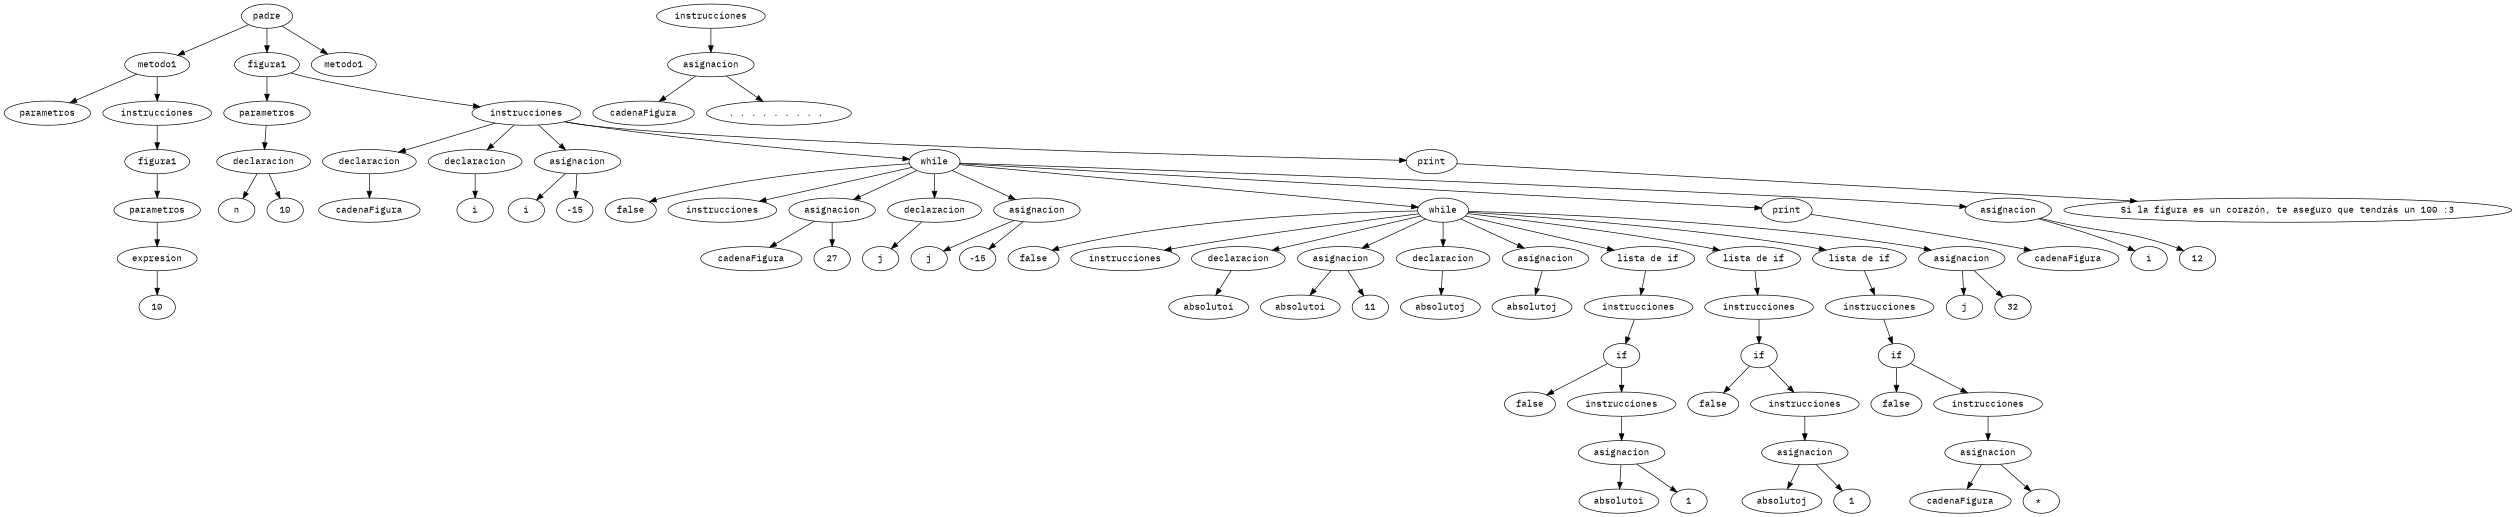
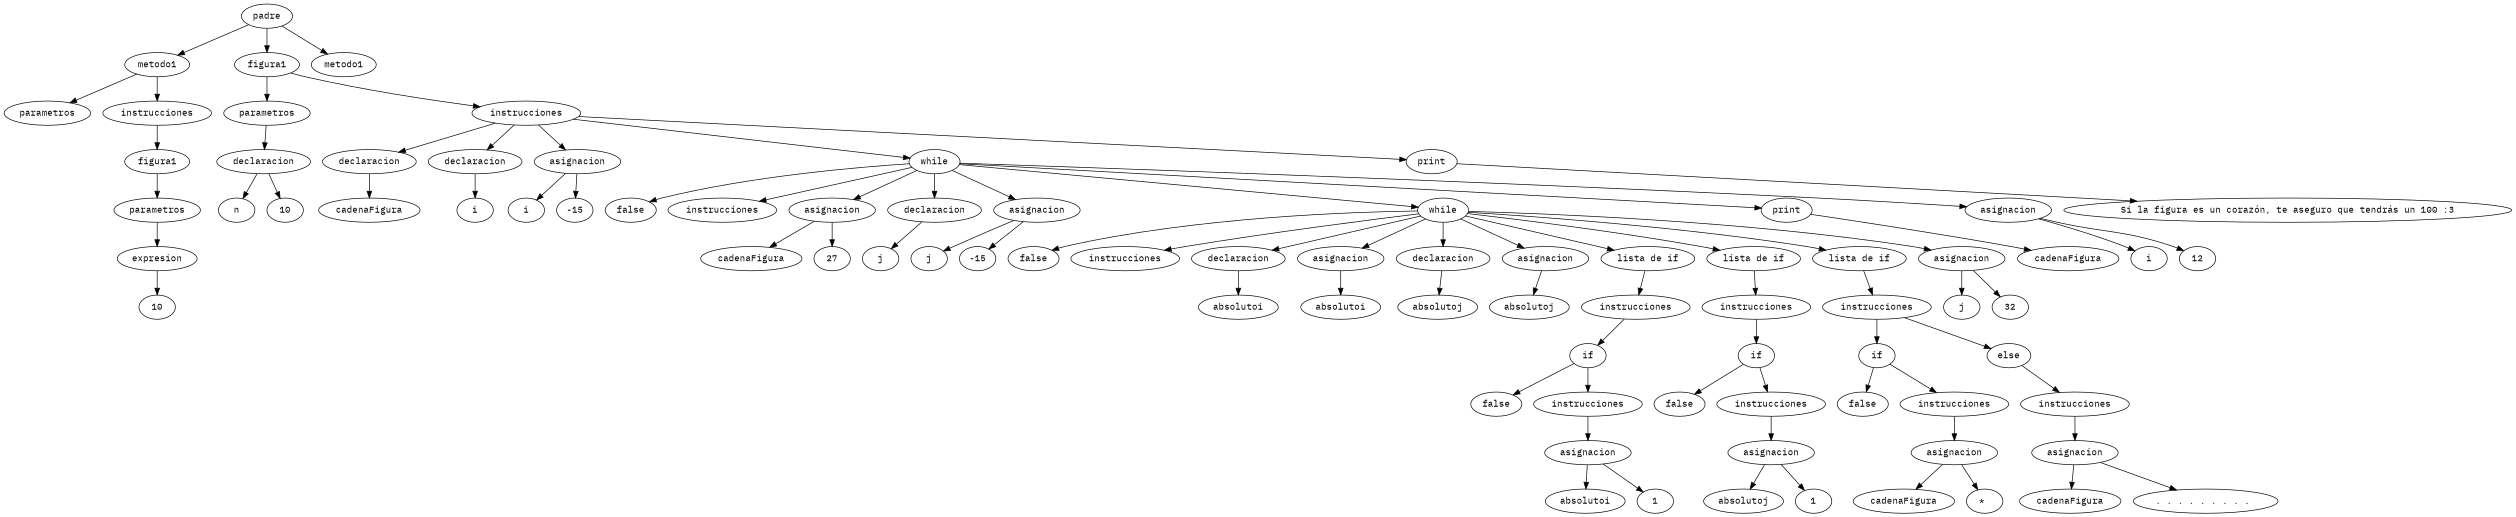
node "11": removed
node "else": added
